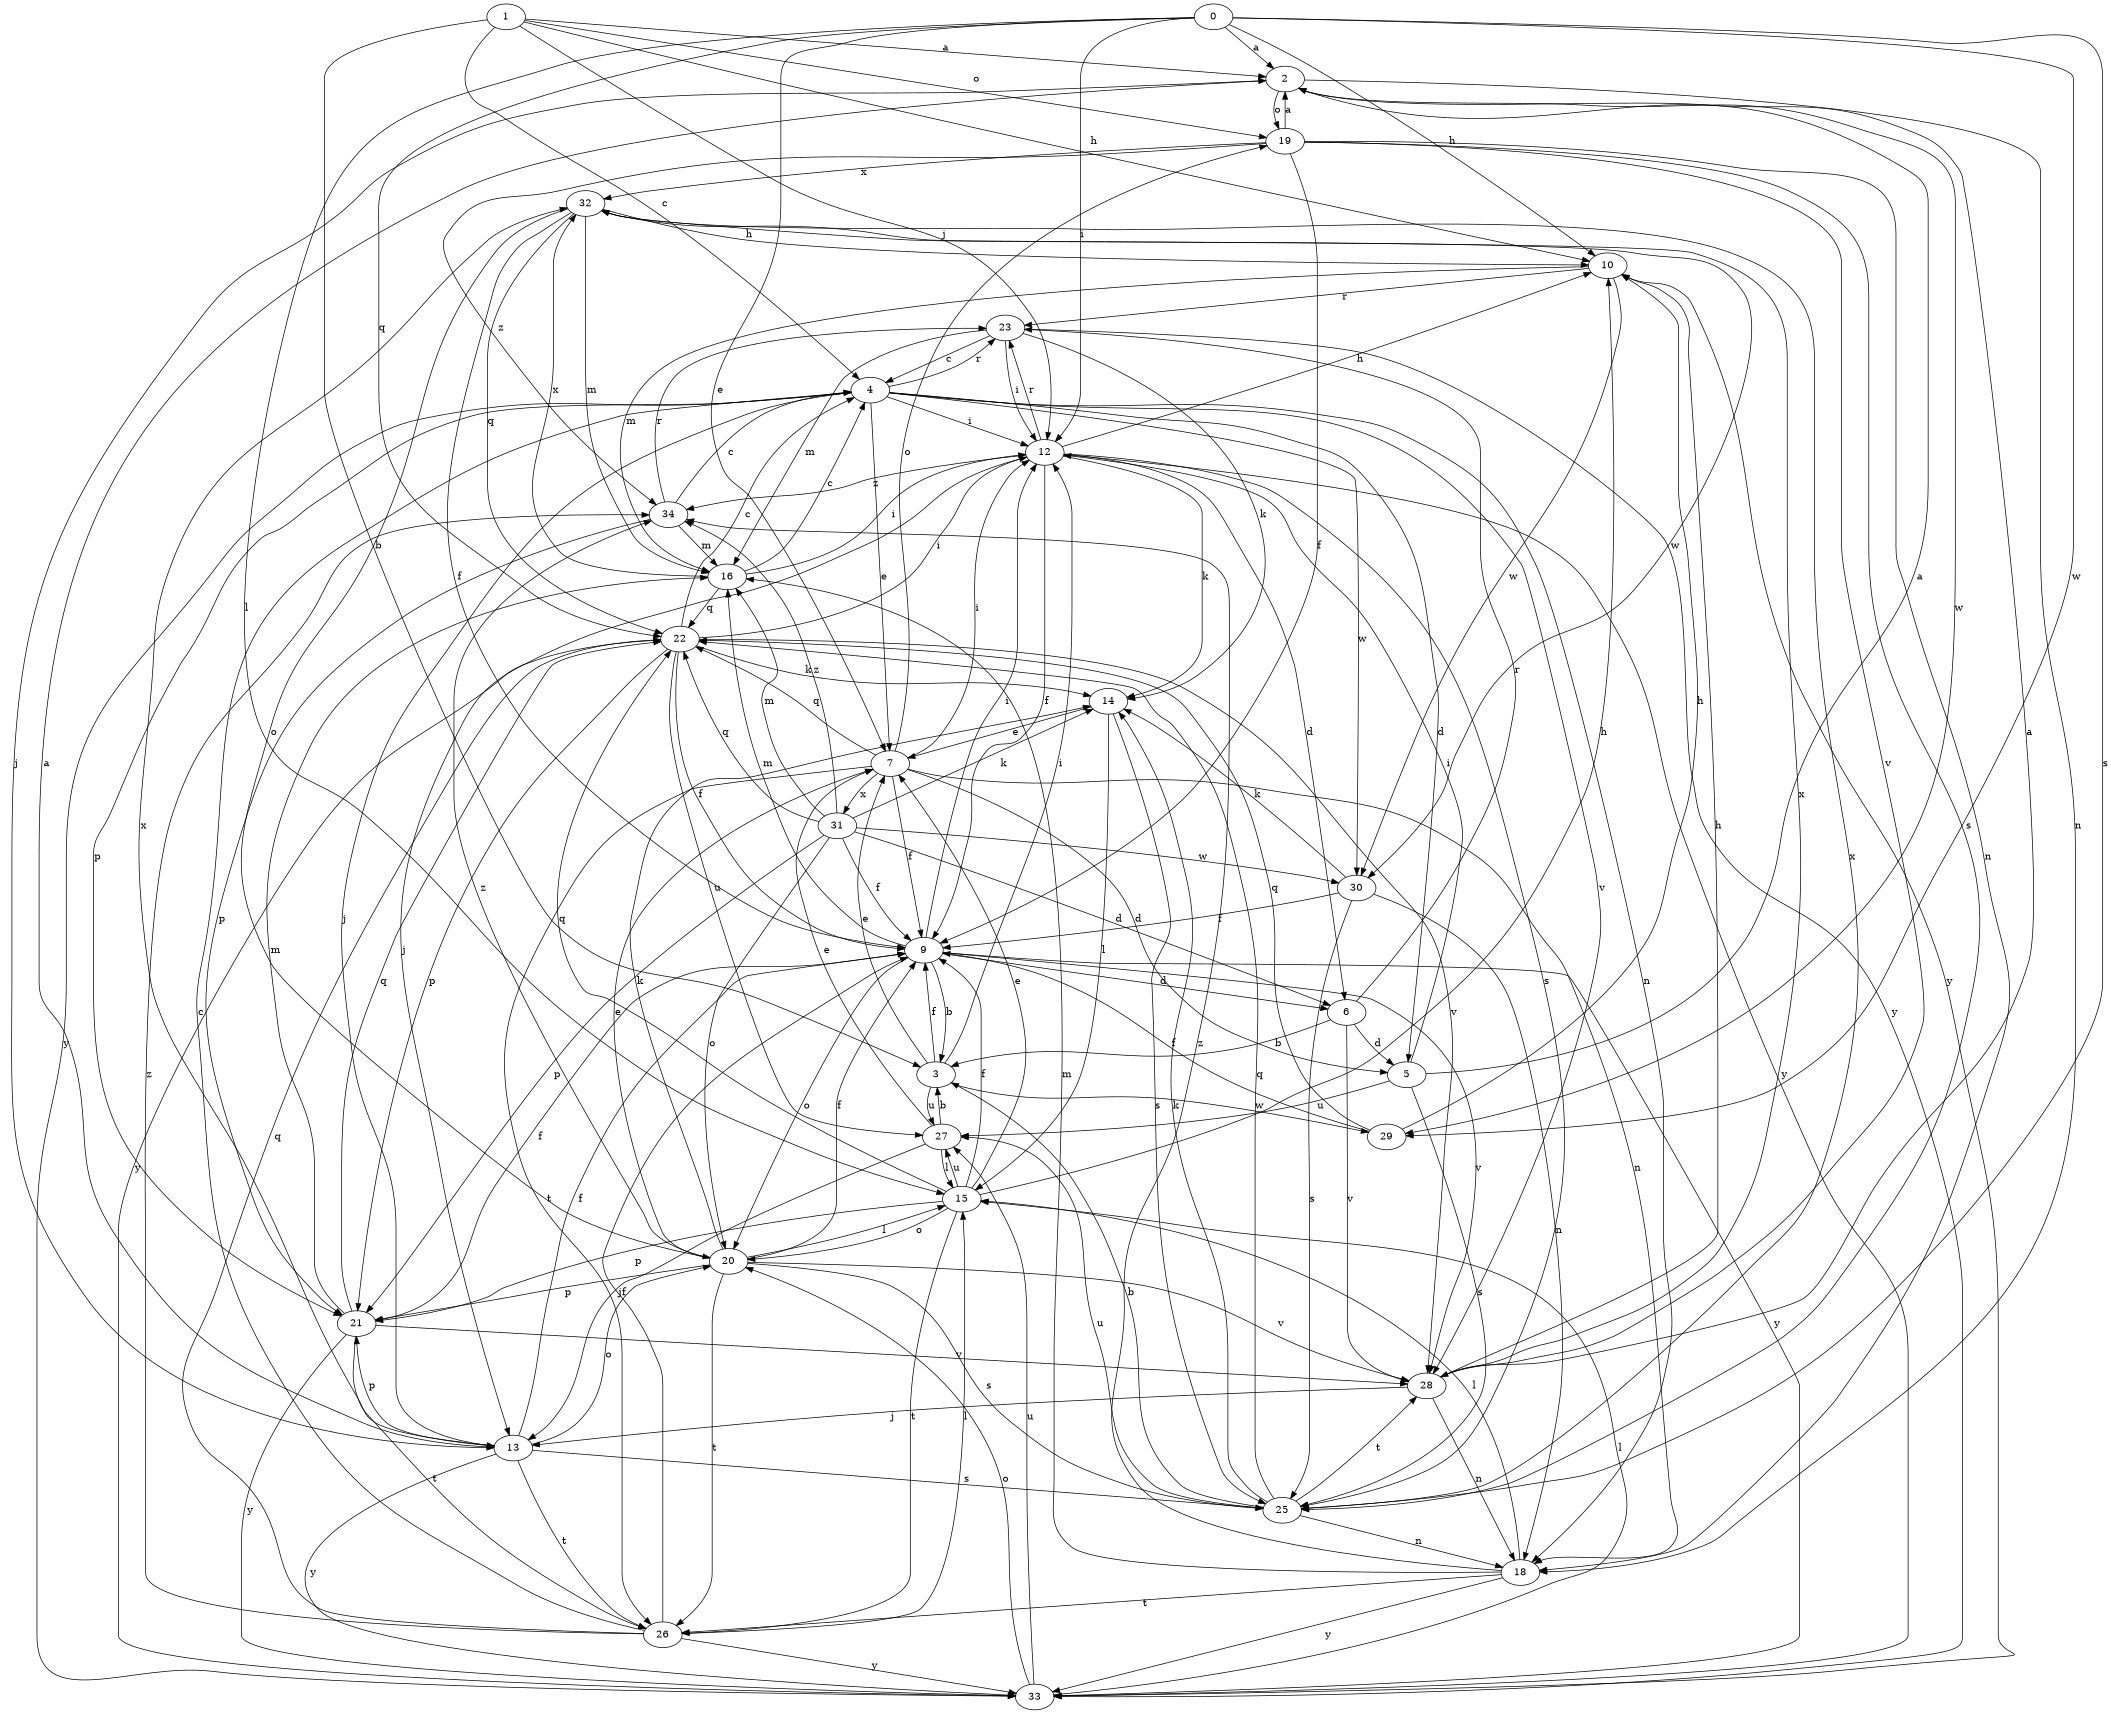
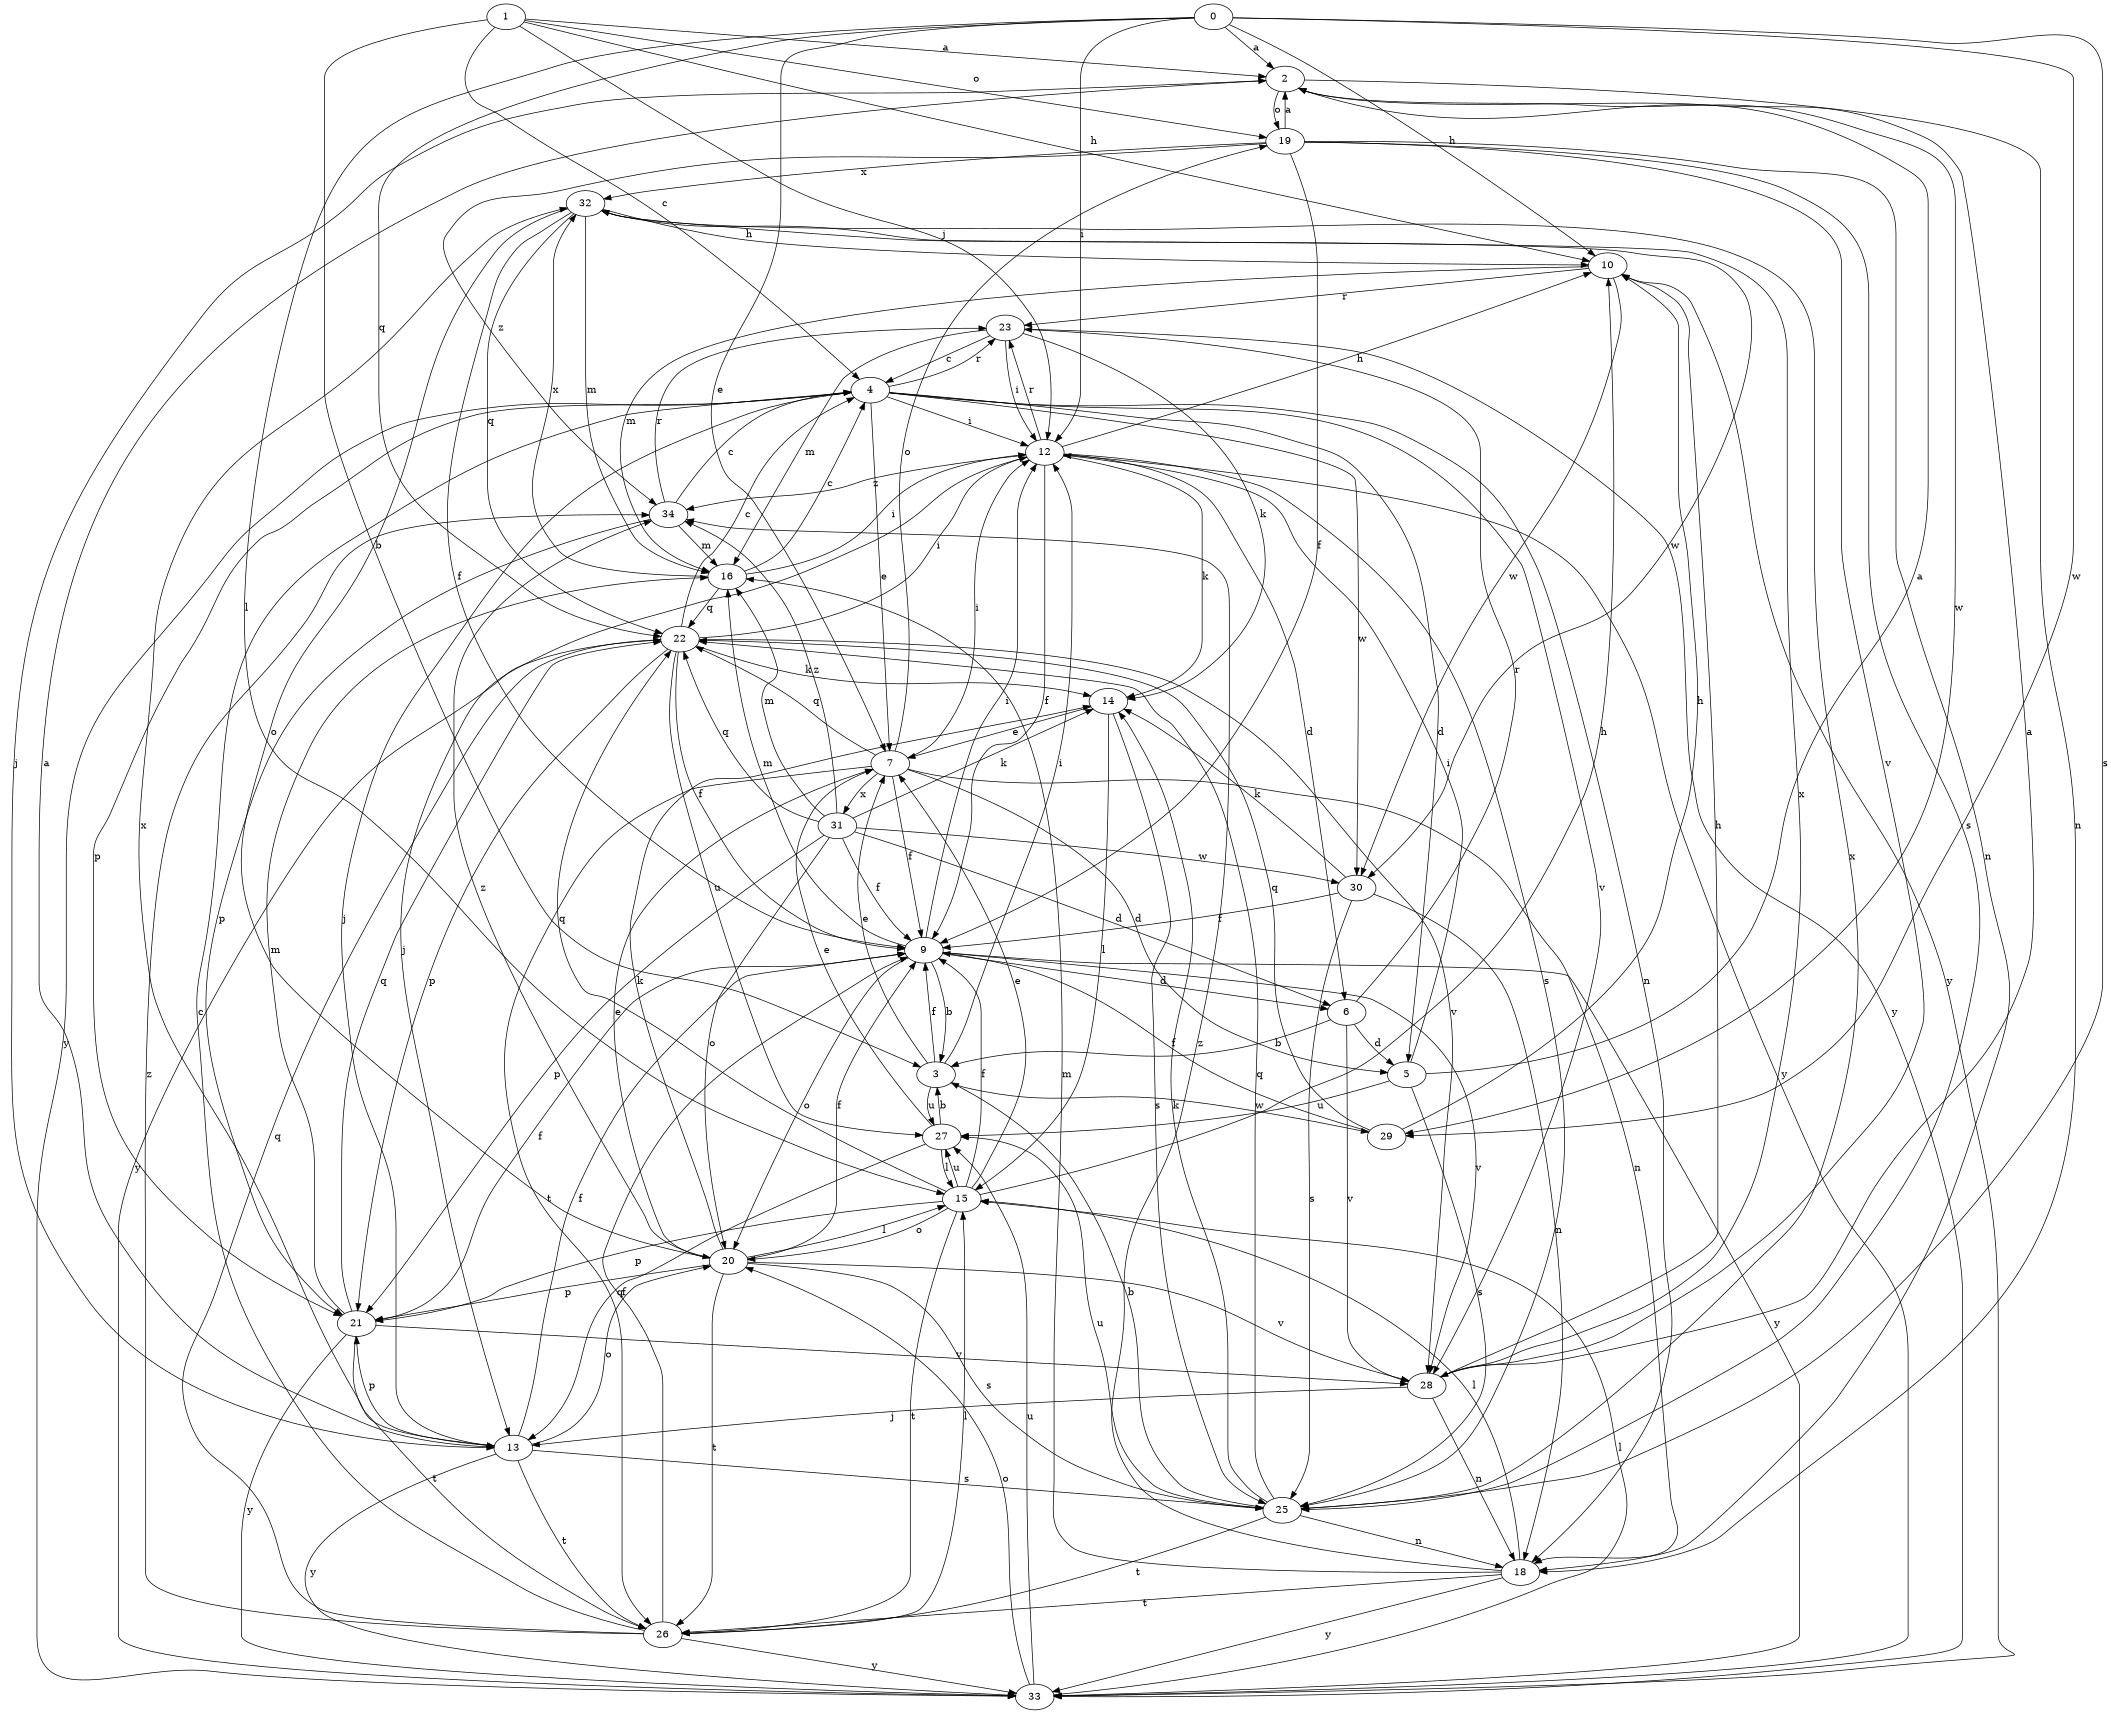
edge "27" -> "13": label "j" -> "q"
edge "25" -> "28": now "25" -> "26"
